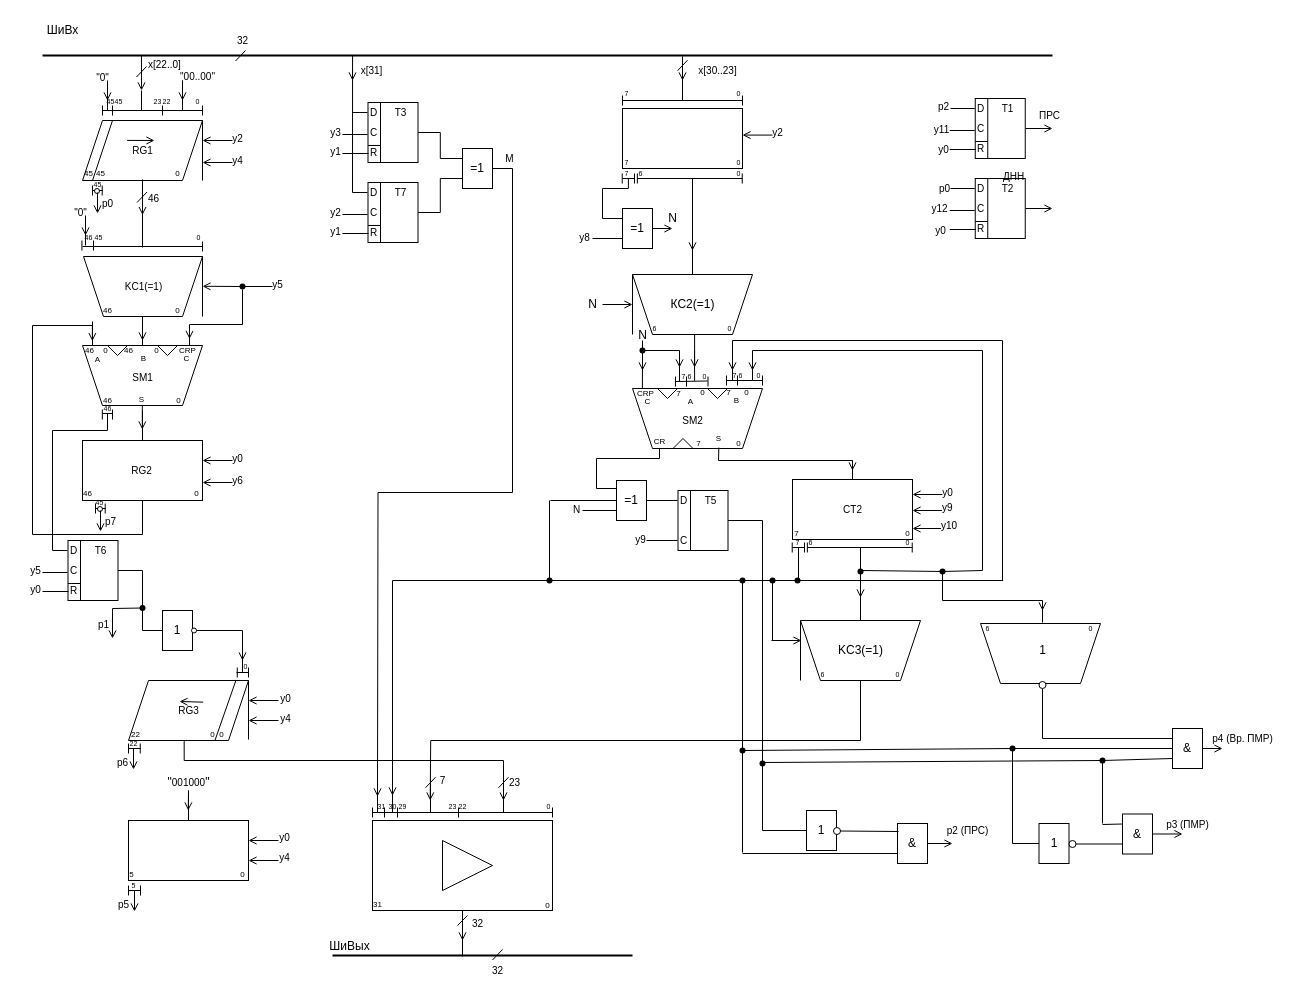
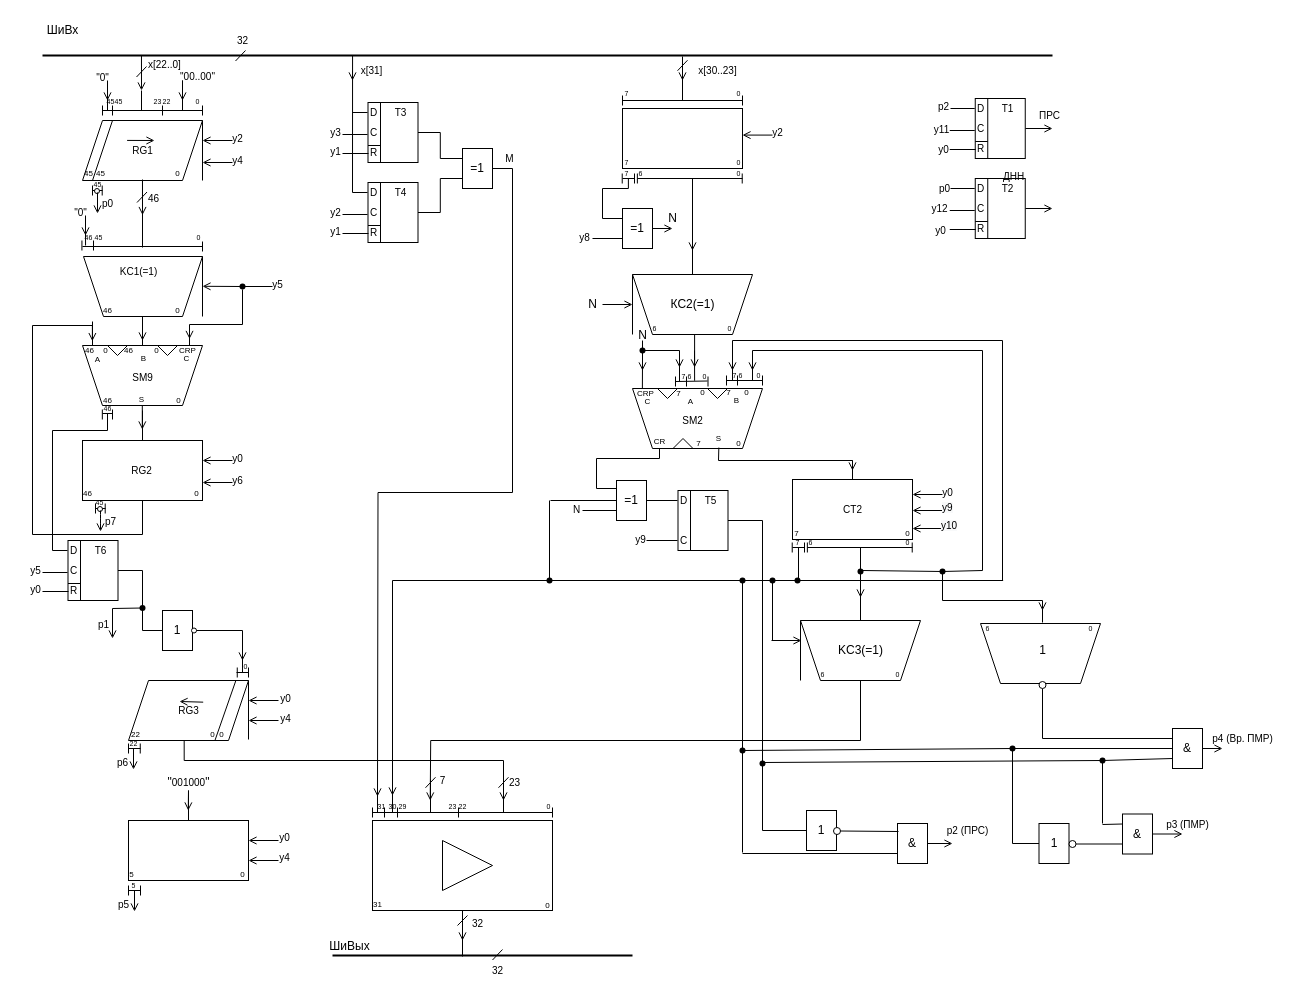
node "T7": label "T7" -> "T4"
node "KC1(=1)": moved (143, 287) -> (138, 272)
node "SM1": label "SM1" -> "SM9"
